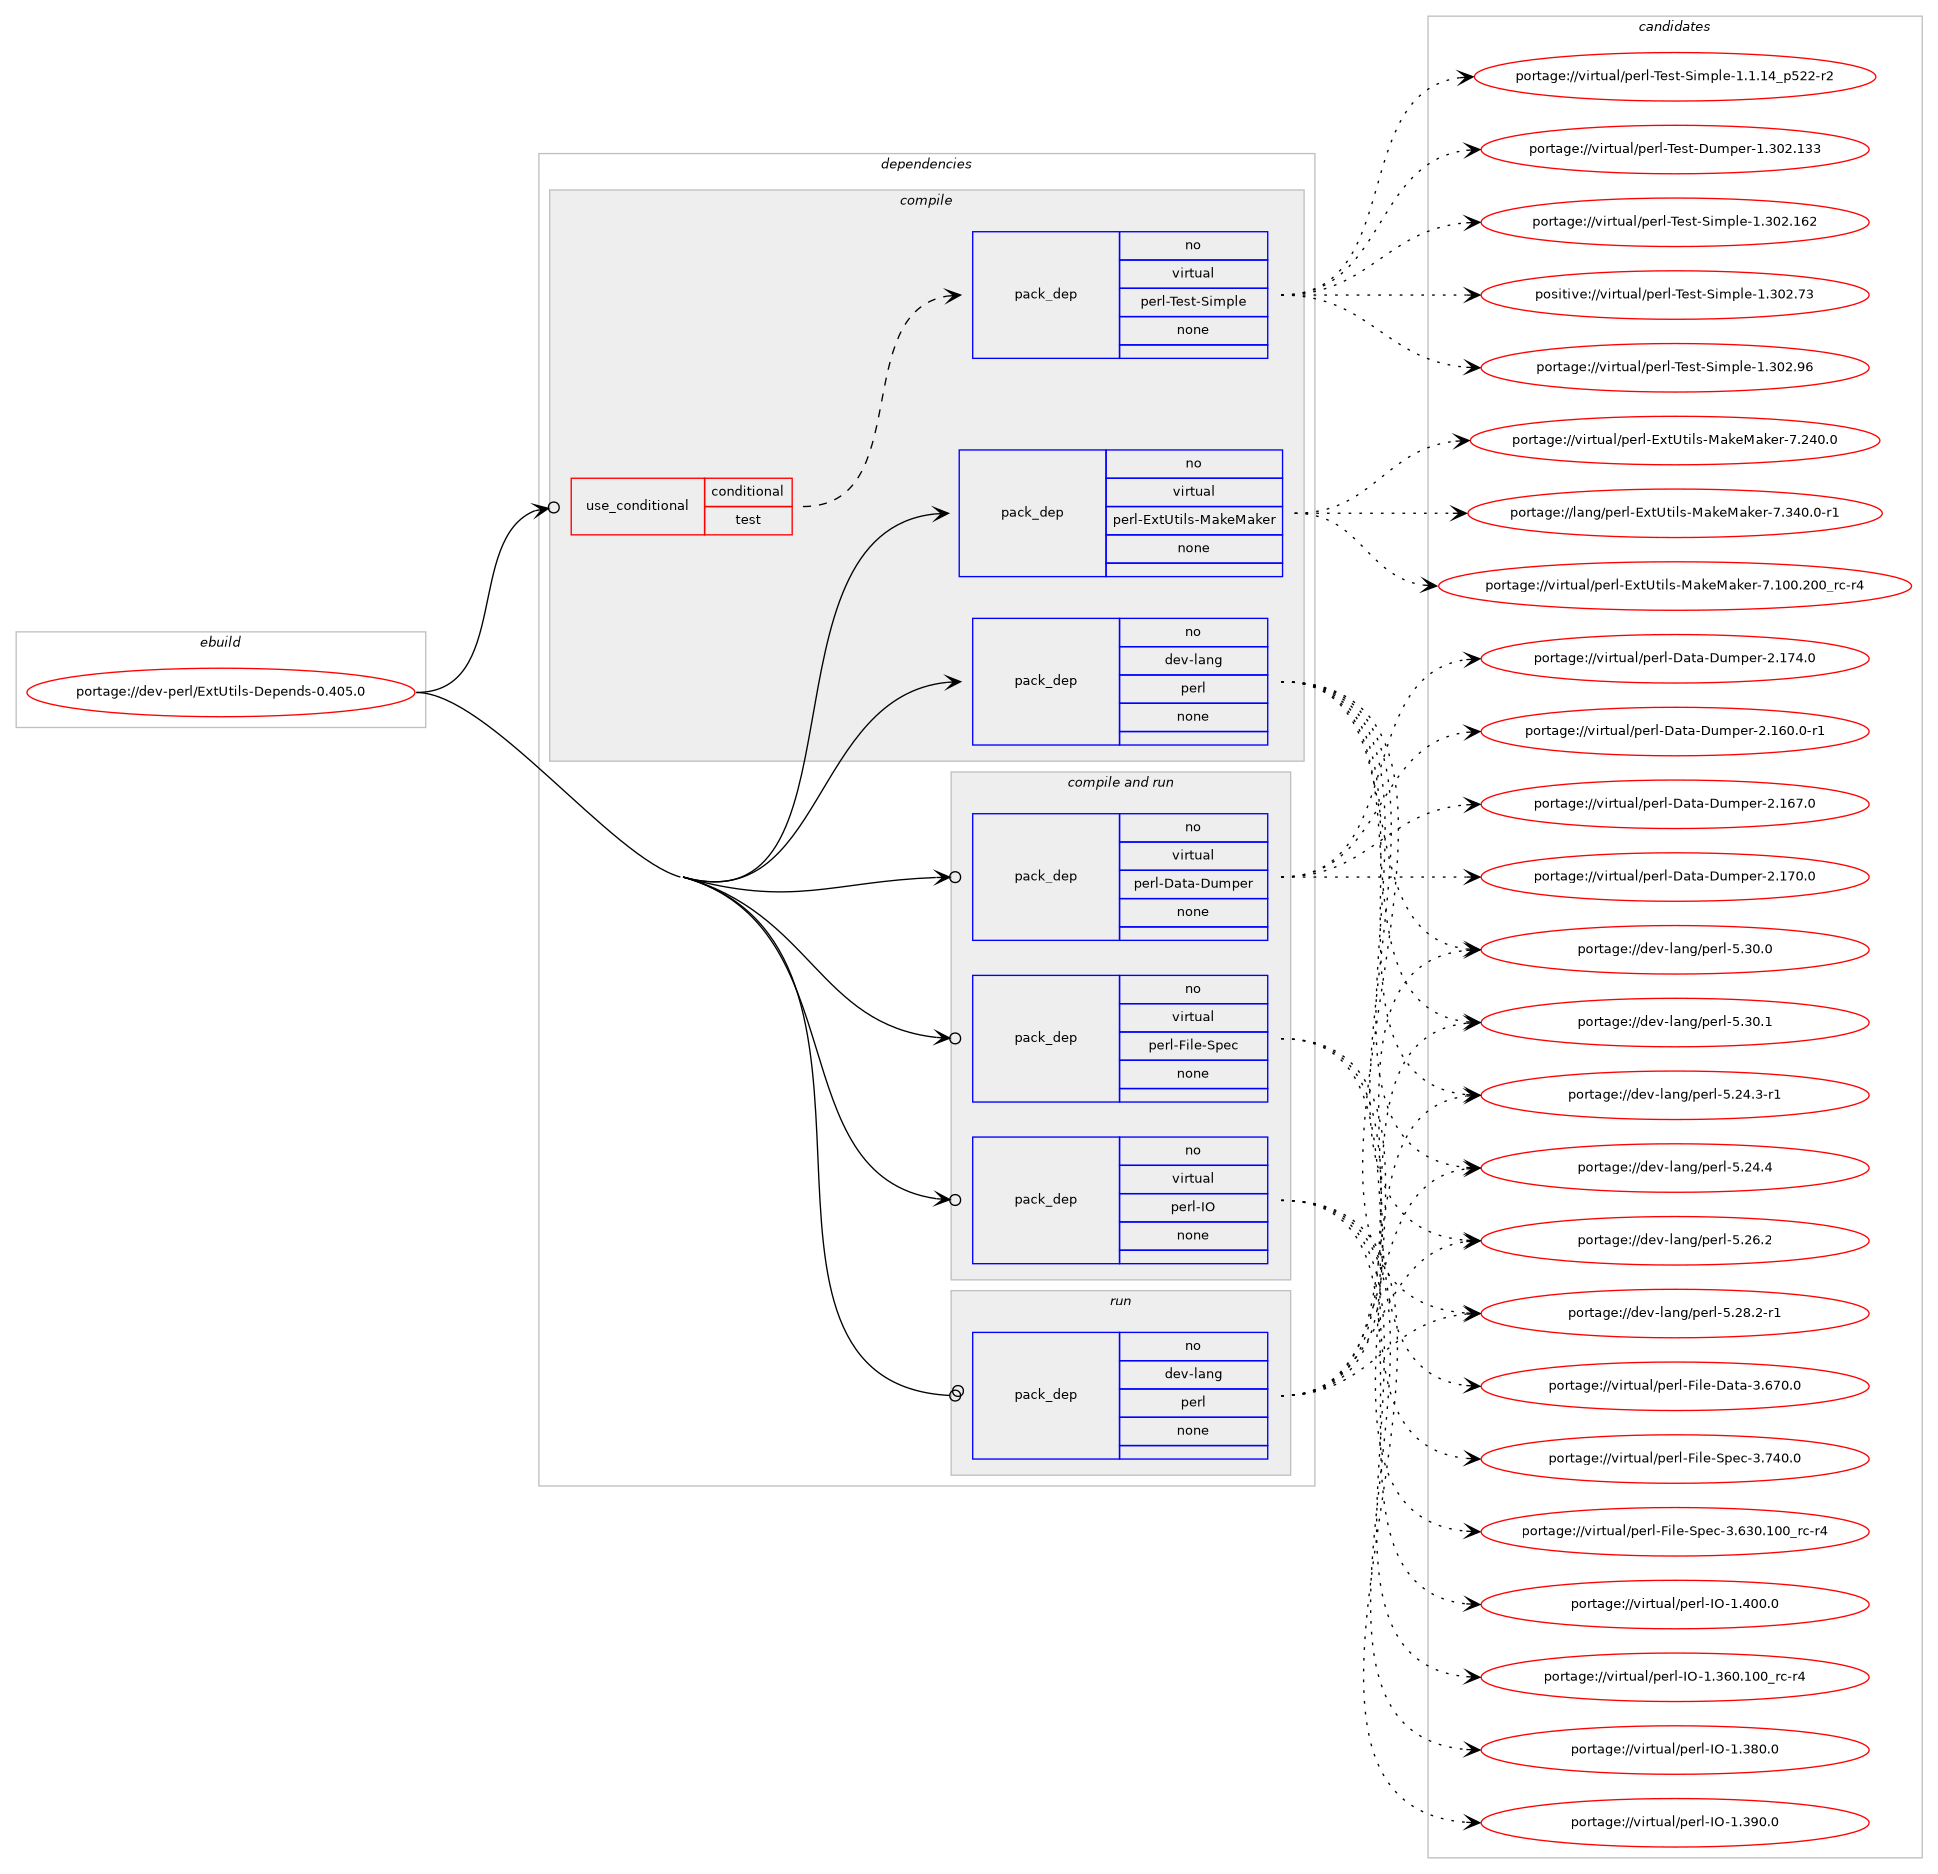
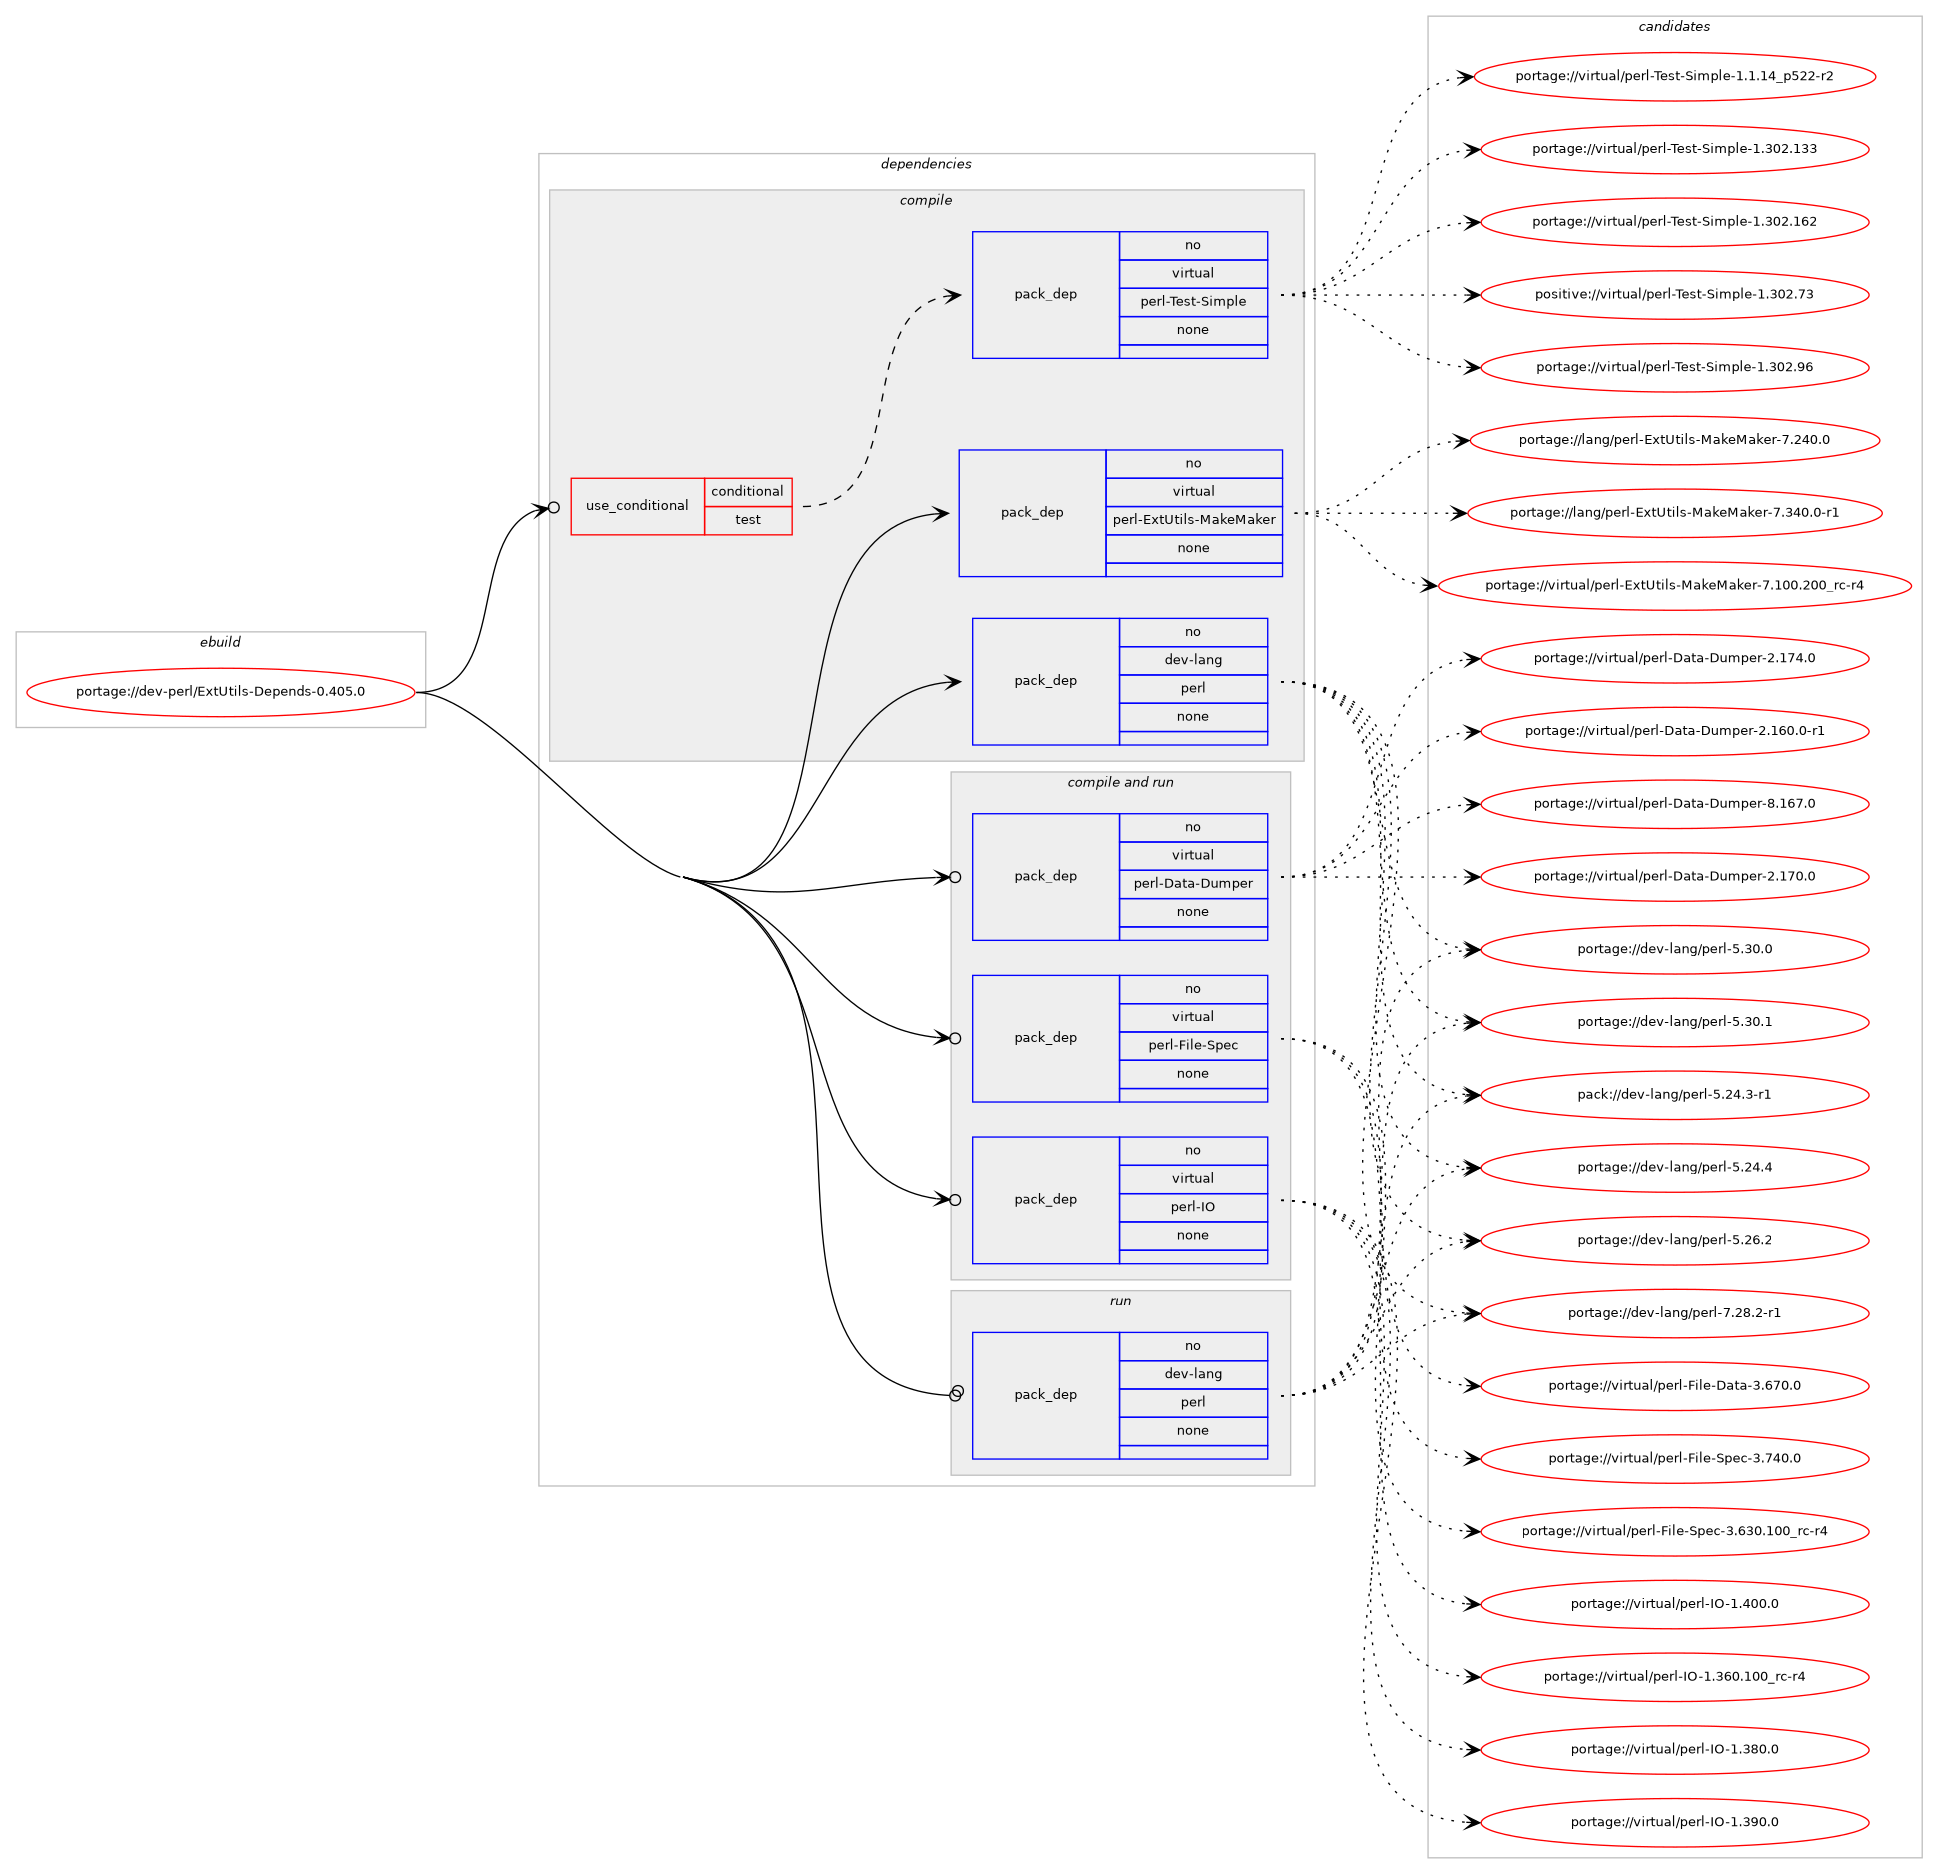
node "portage://virtual/perl-Test-Dumper-1.302.133": label "portage://virtual/perl-Test-Dumper-1.302.133" -> "portage://virtual/perl-Test-Simple-1.302.133"
node "portage://virtual/perl-ExtUtils-MakeMaker-7.240.0": label "portage://virtual/perl-ExtUtils-MakeMaker-7.240.0" -> "portage://lang/perl-ExtUtils-MakeMaker-7.240.0"
node "portage://virtual/perl-Data-Dumper-2.167.0": label "portage://virtual/perl-Data-Dumper-2.167.0" -> "portage://virtual/perl-Data-Dumper-8.167.0"
node "portage://dev-lang/perl-5.24.3-r1": label "portage://dev-lang/perl-5.24.3-r1" -> "pack://dev-lang/perl-5.24.3-r1"
node "portage://dev-lang/perl-5.28.2-r1": label "portage://dev-lang/perl-5.28.2-r1" -> "portage://dev-lang/perl-7.28.2-r1"
